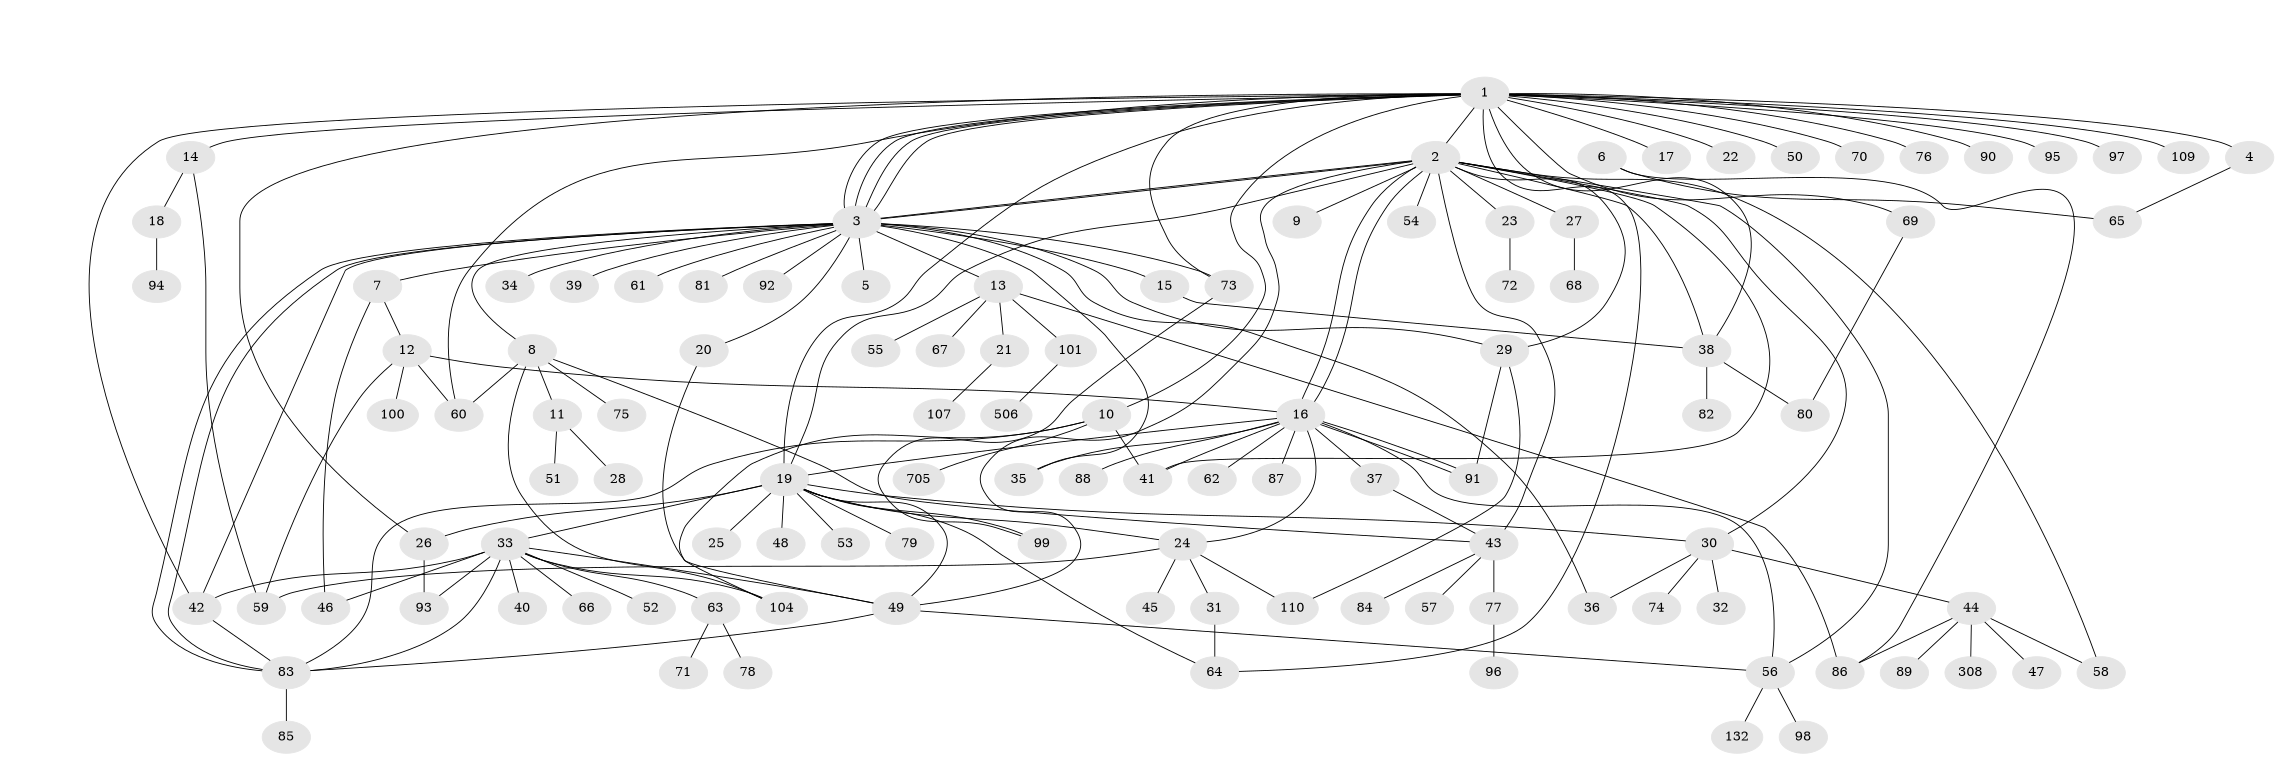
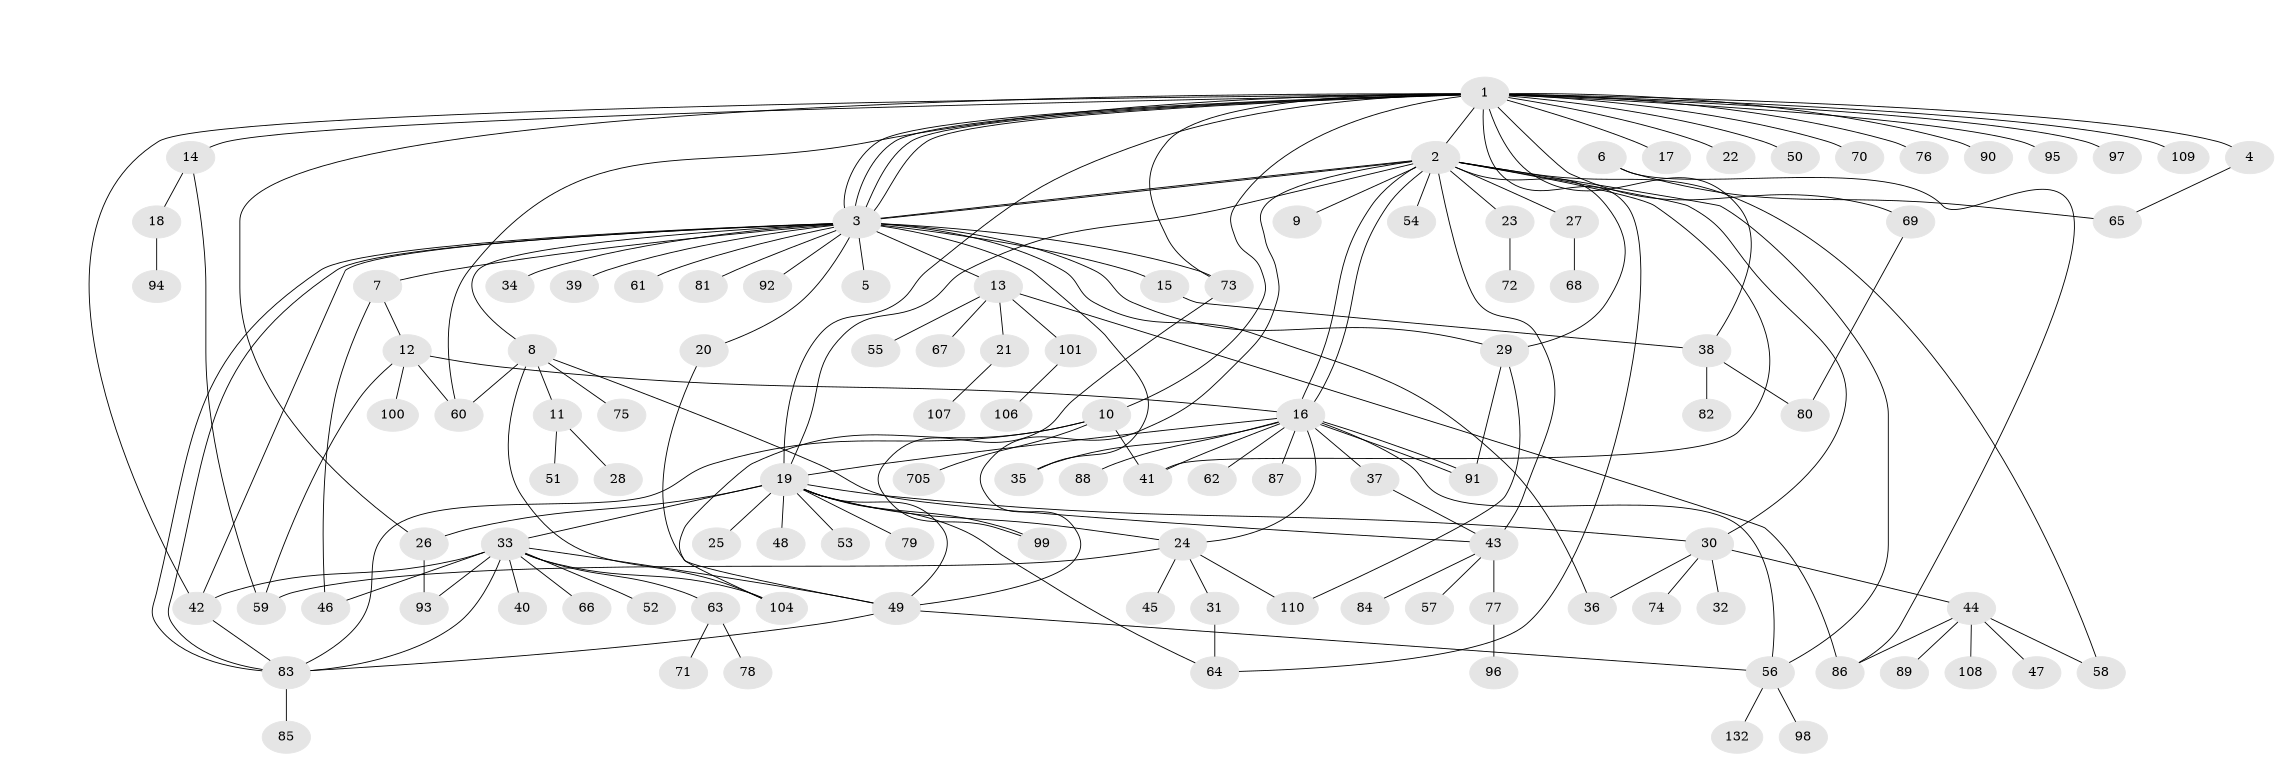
edge "2" -- "38": removed
node "506": label "506" -> "106"
node "308": label "308" -> "108"
